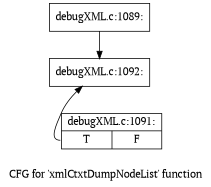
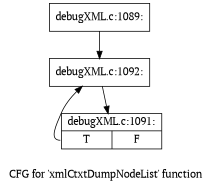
edge "debugXML.c:1092:" -> "debugXML.c:1091:": added
